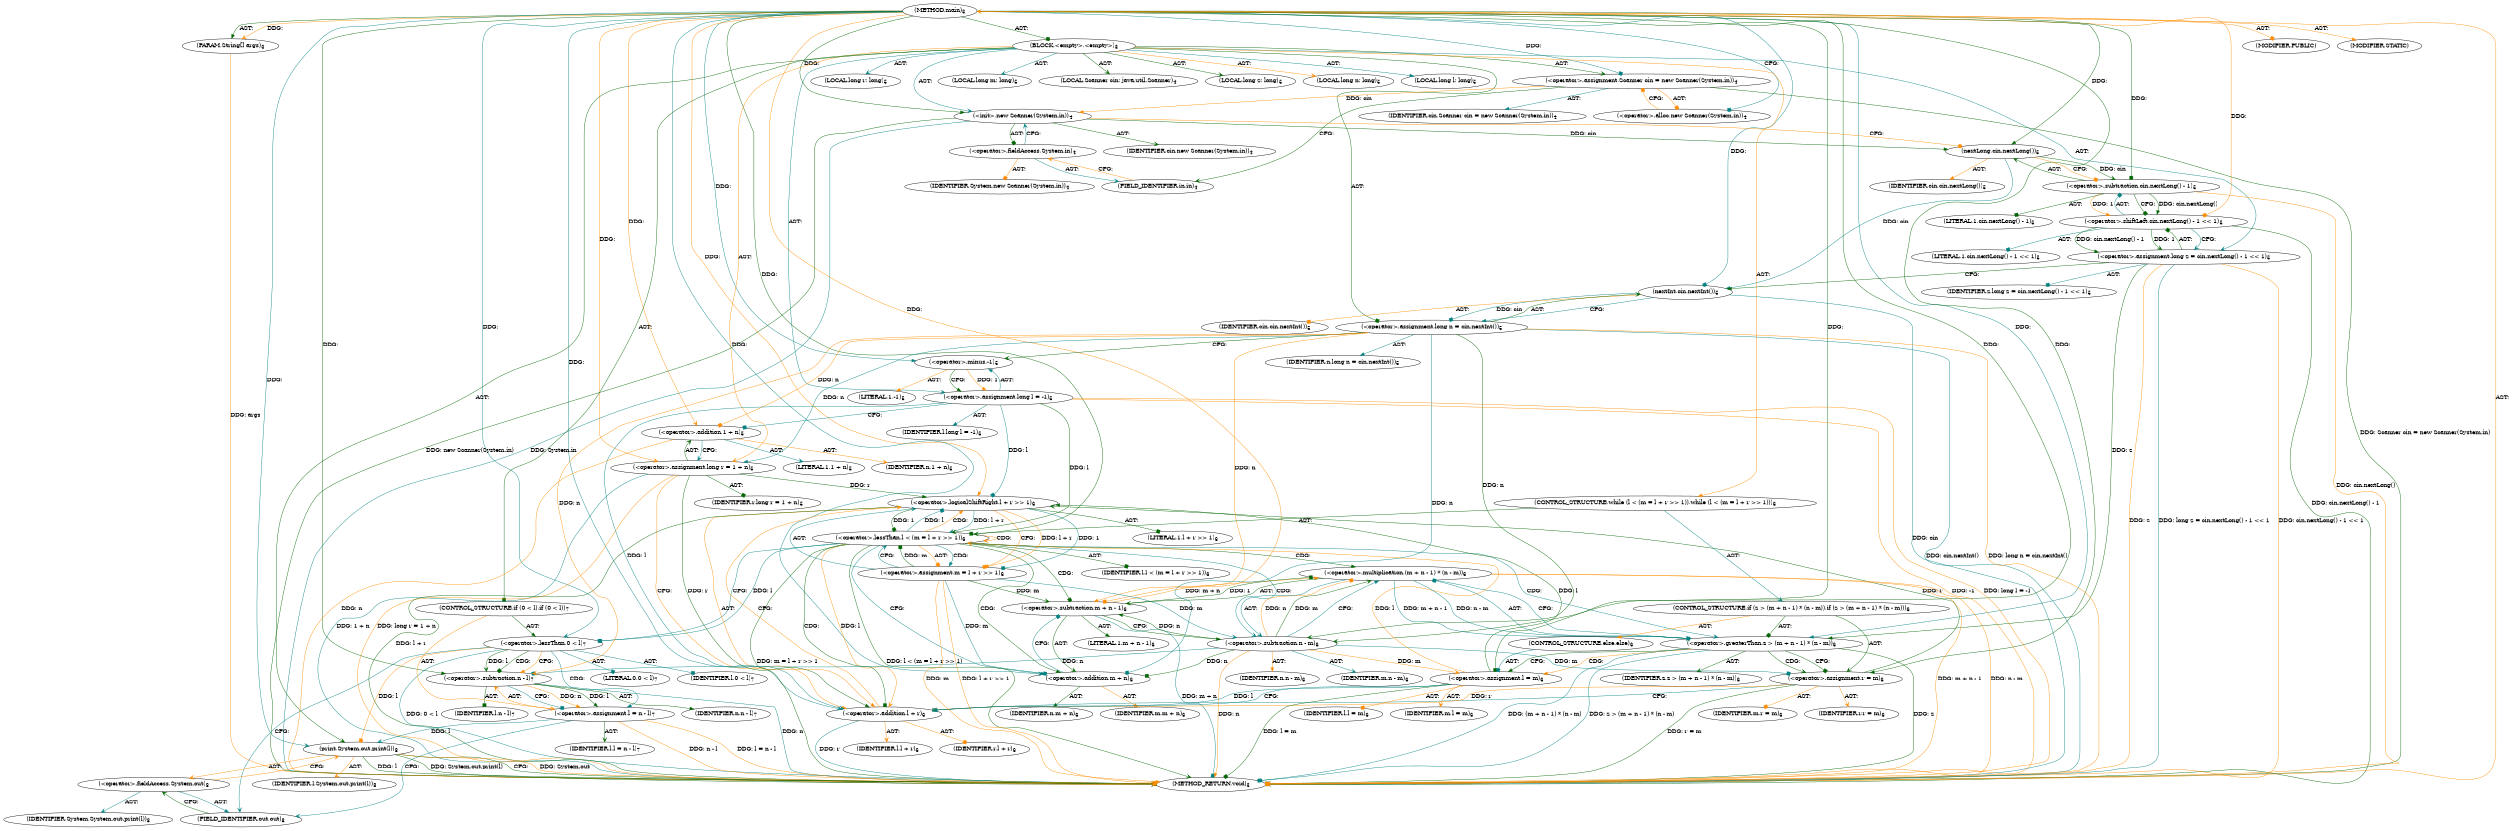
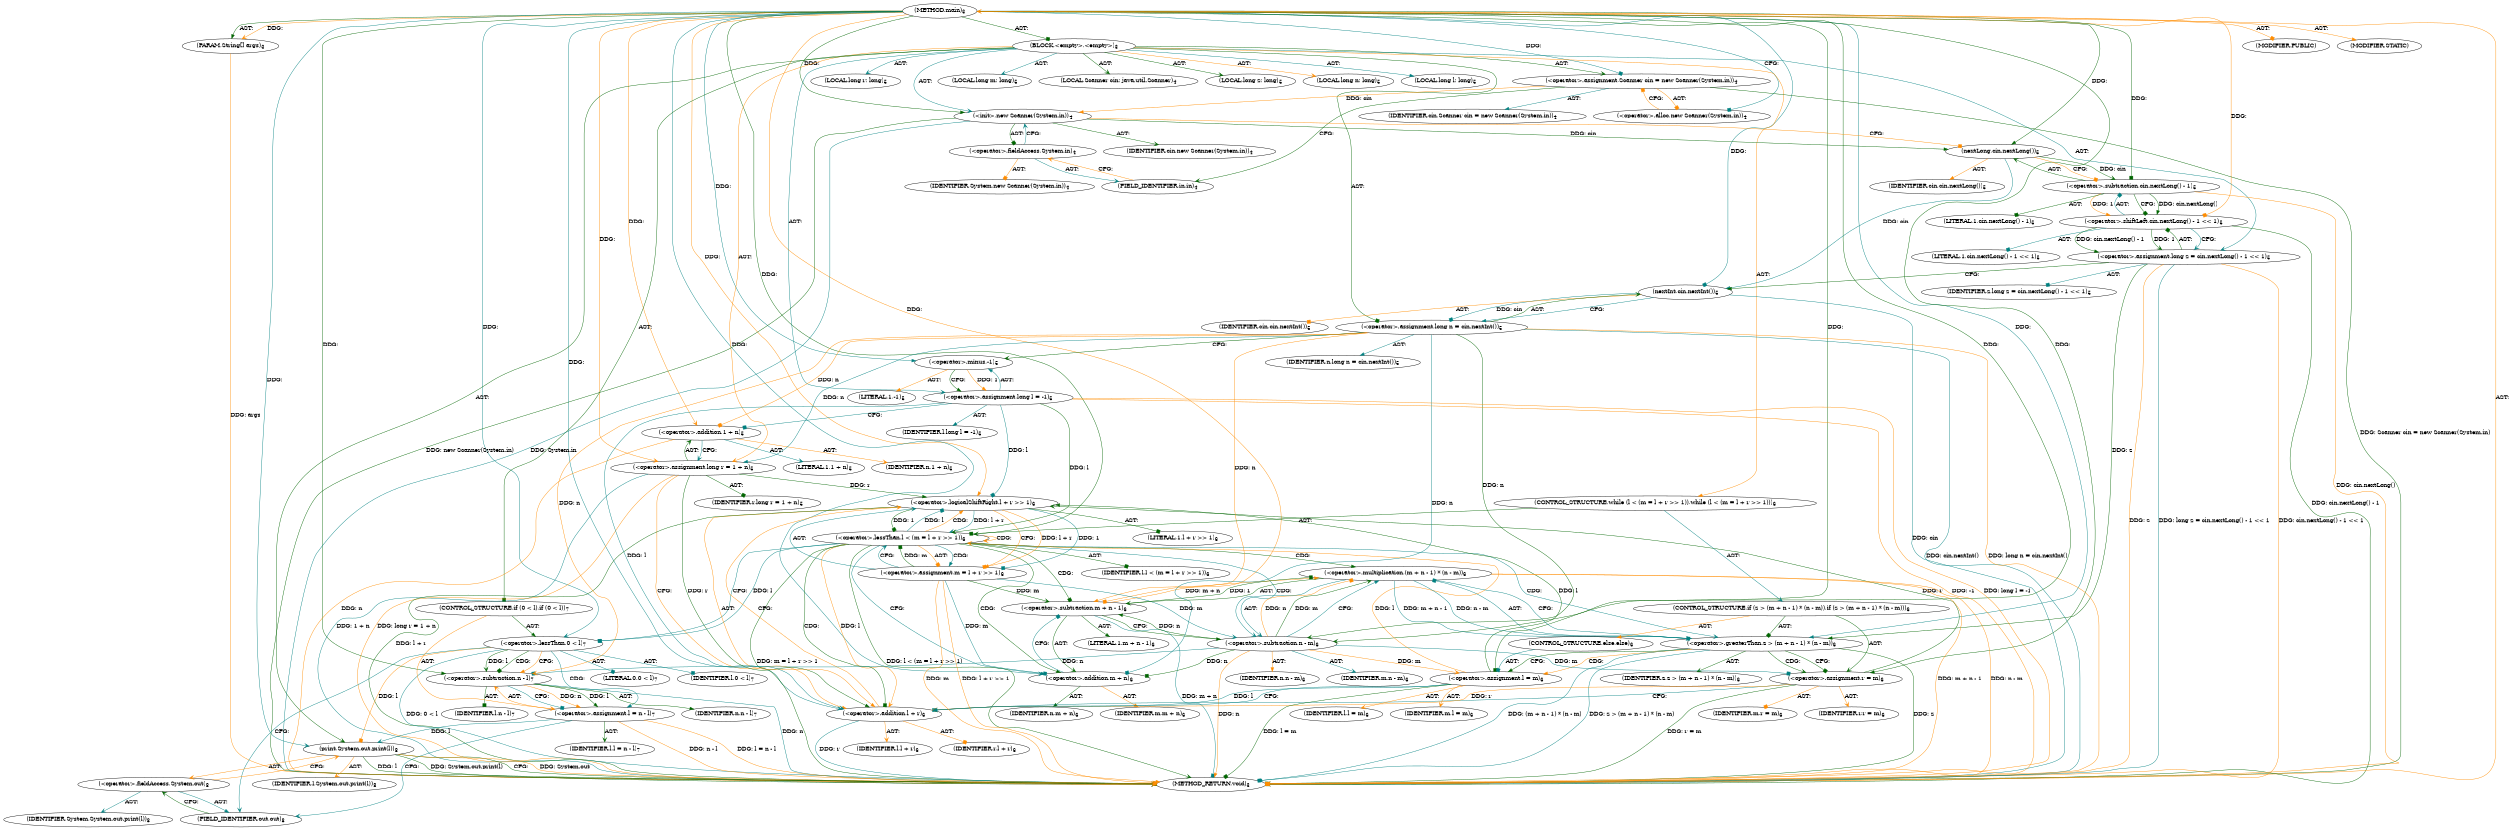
edge "(<operator>.assignment,l = m)" -> "(IDENTIFIER,l,l = m)": arrowhead box -> vee
